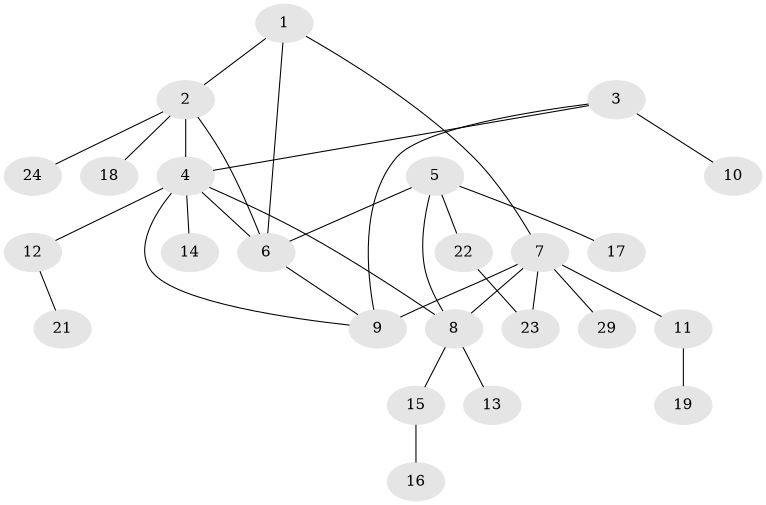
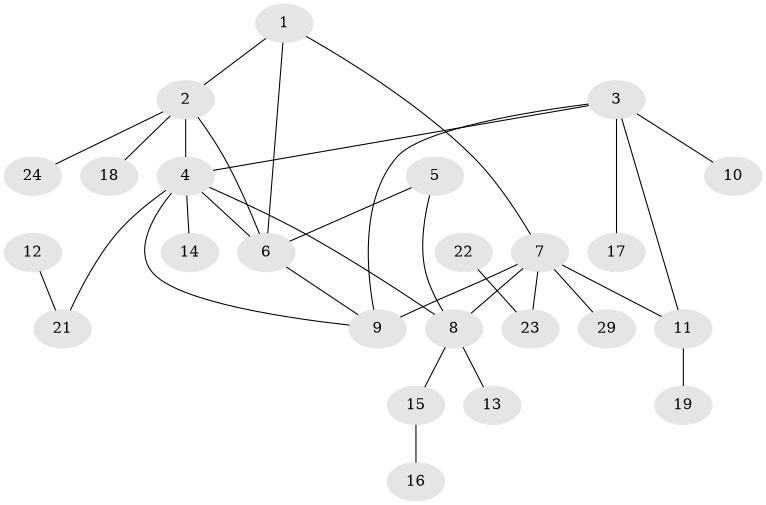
edge "5" -- "17": now "3" -- "17"
edge "4" -- "12": now "4" -- "21"
edge "5" -- "22": removed
edge "3" -- "11": added
